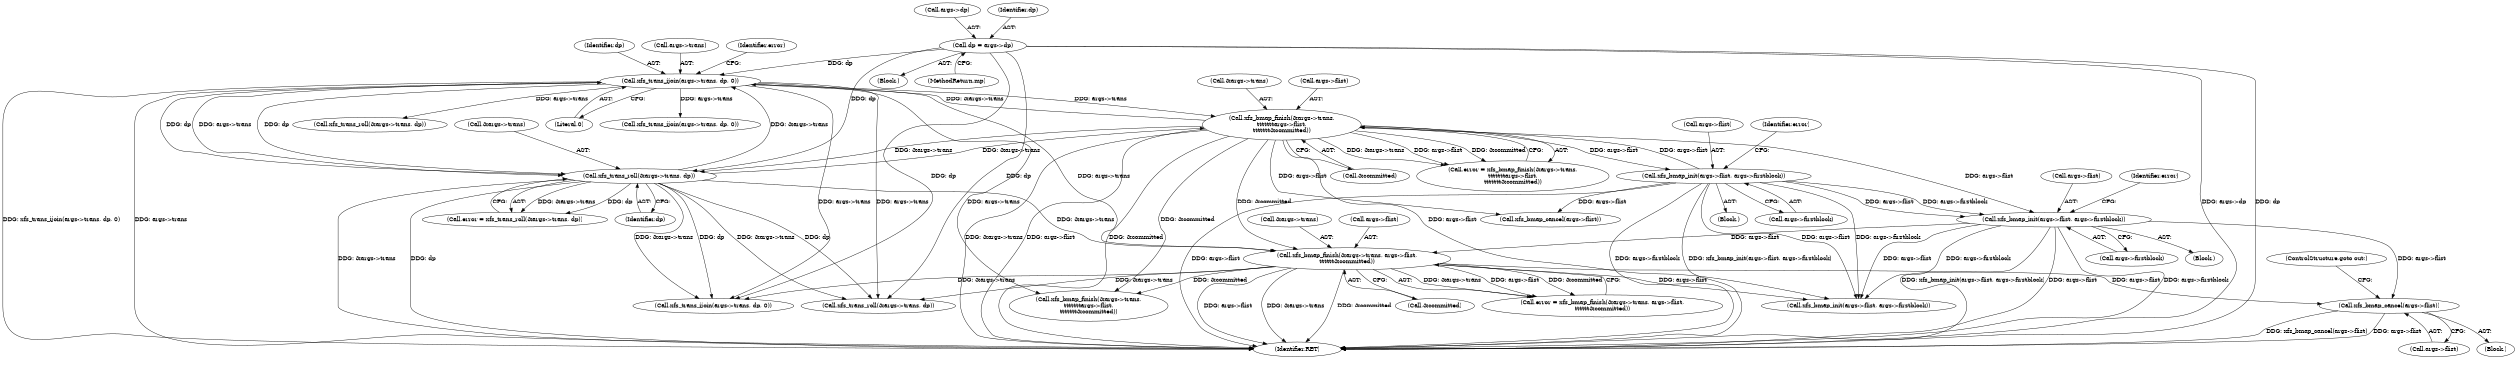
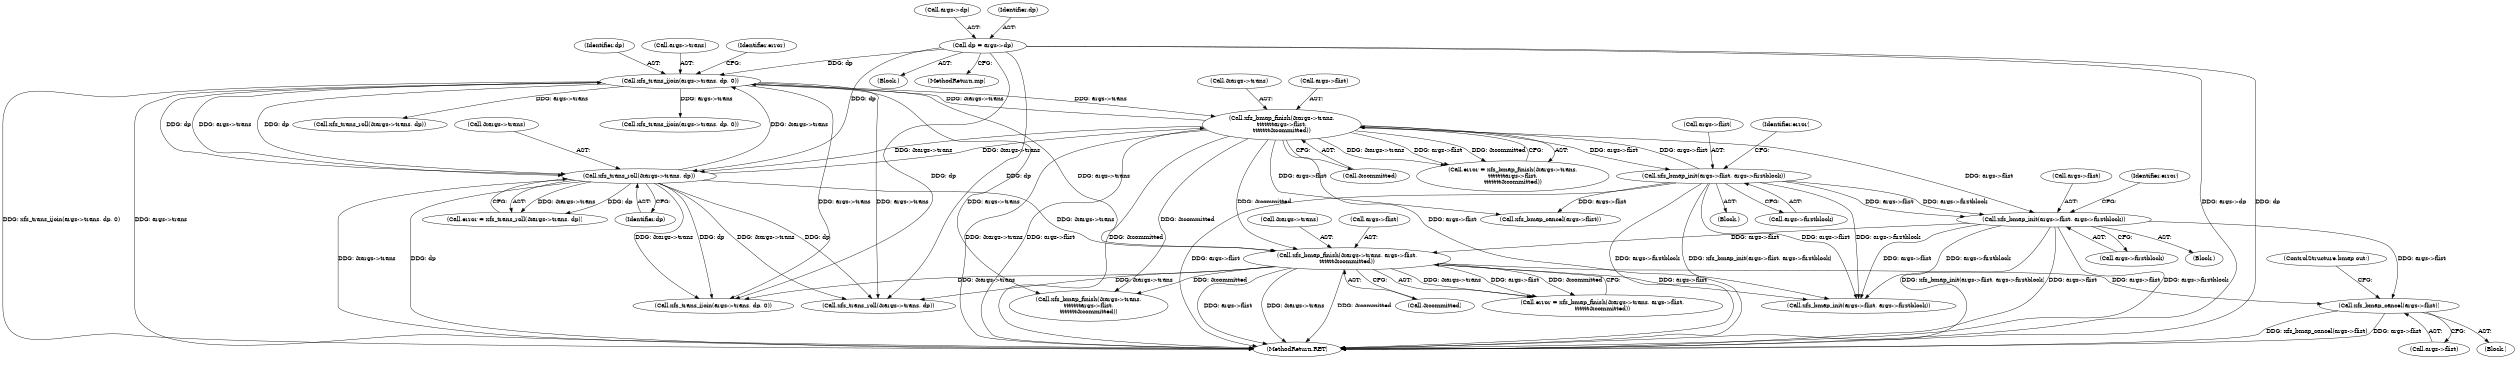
edge "(MethodReturn,mp)" -> "(Call,dp = args->dp)": reversed
node "(Literal,0)": removed
node "(ControlStructure,goto out;)": label "(ControlStructure,goto out;)" -> "(ControlStructure,bmap out;)"
node "(Identifier,RET)": label "(Identifier,RET)" -> "(MethodReturn,RET)"
